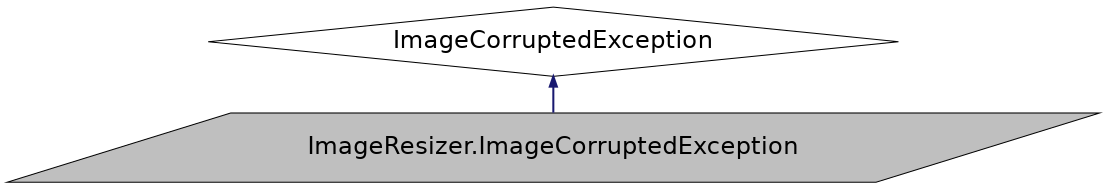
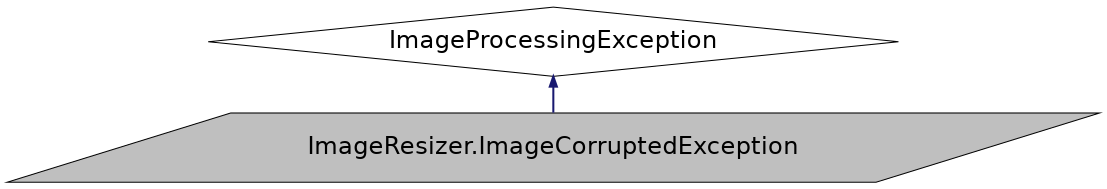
node "ImageCorruptedException": label "ImageCorruptedException" -> "ImageProcessingException"
